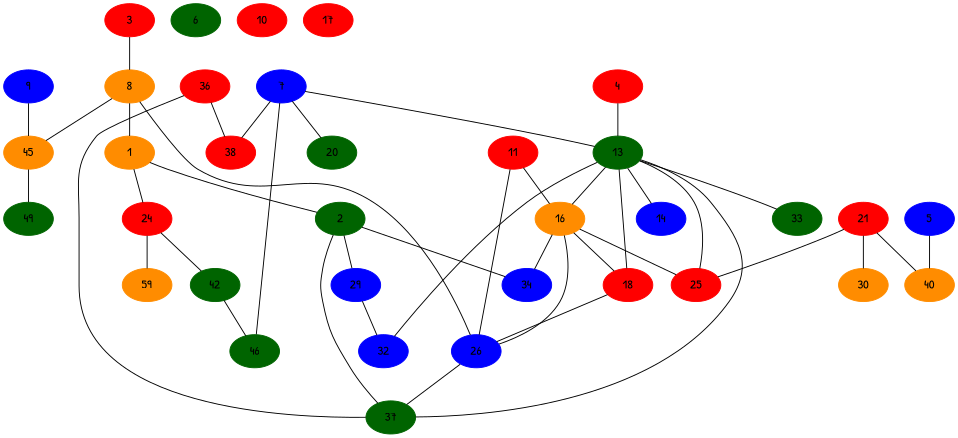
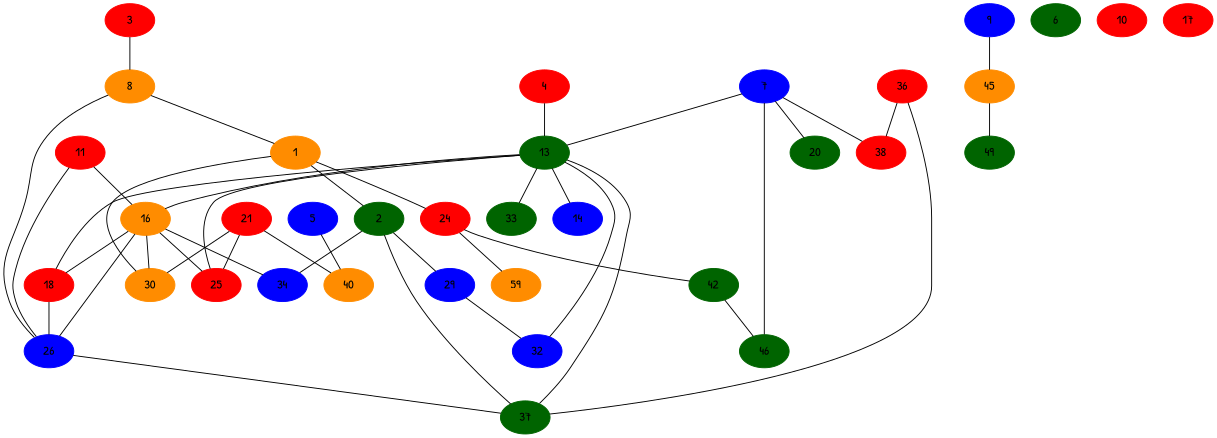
edge "8" -- "45": removed
edge "1" -- "30": added
edge "16" -- "30": added
